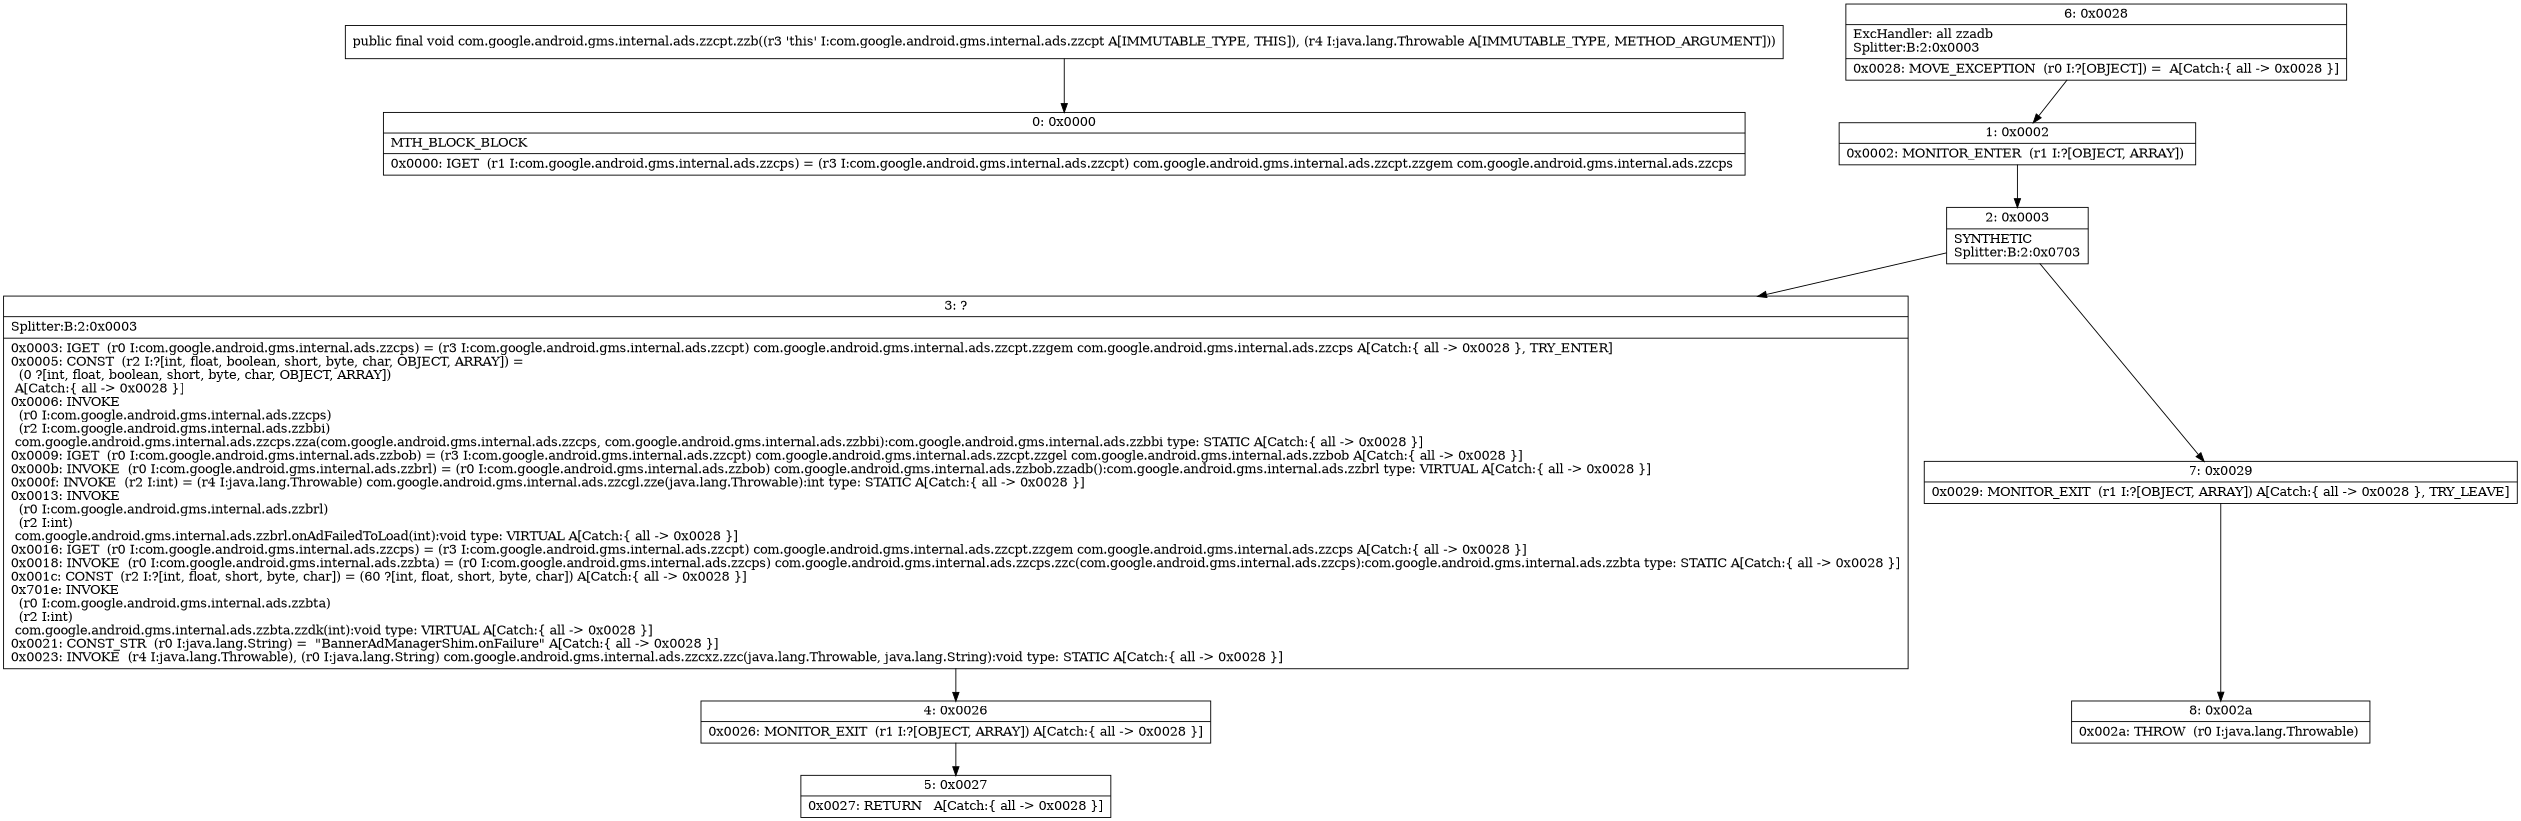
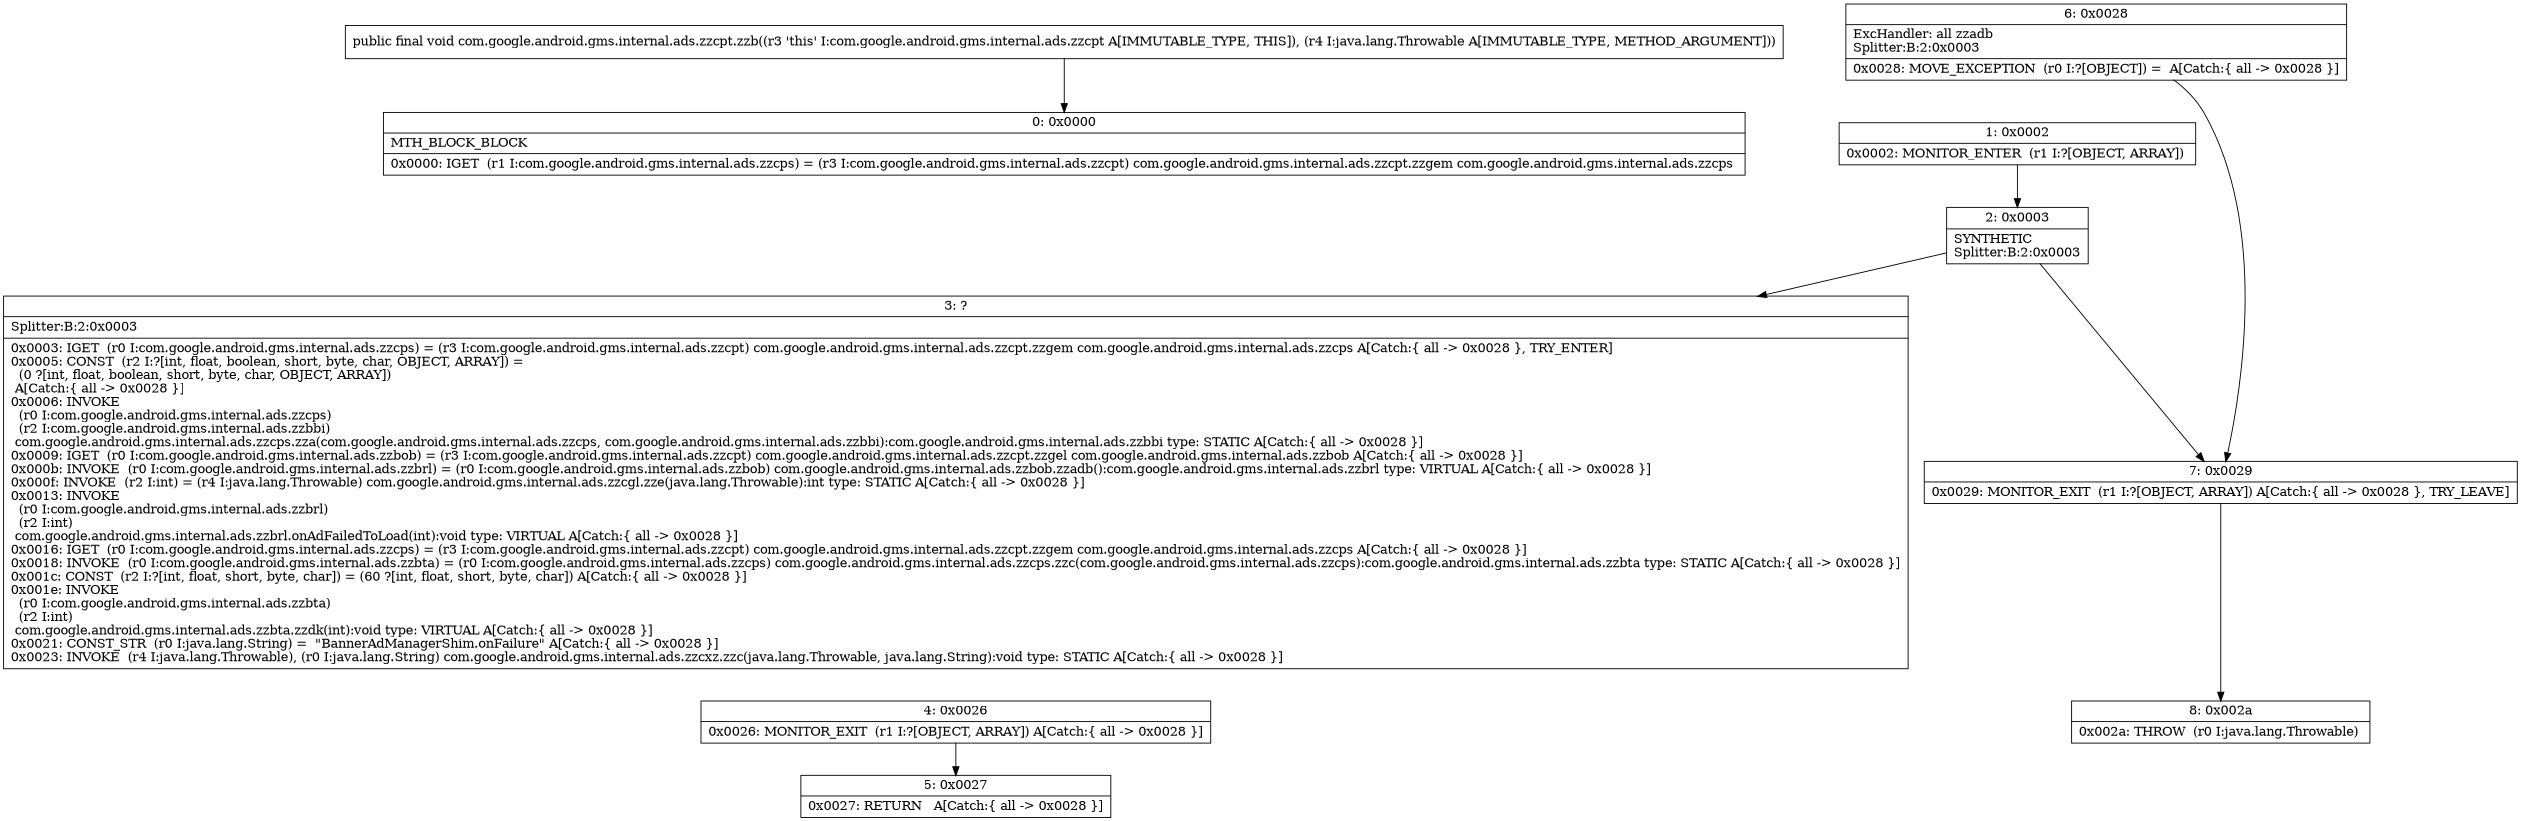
edge "6: 0x0028" -> "1: 0x0002": now "6: 0x0028" -> "7: 0x0029"
node "2: 0x0003": text "Splitter:B:2:0x0703" -> "Splitter:B:2:0x0003"
node "3: ?": text "0x701e: INVOKE" -> "0x001e: INVOKE"
edge "3: ?" -> "4: 0x0026": removed
